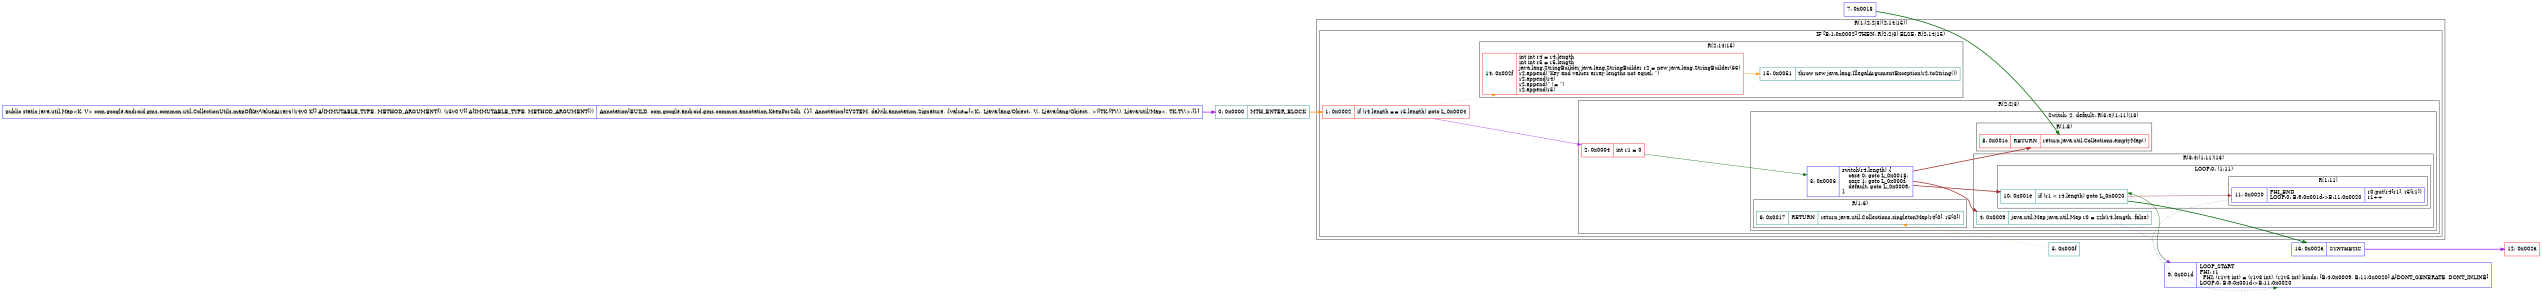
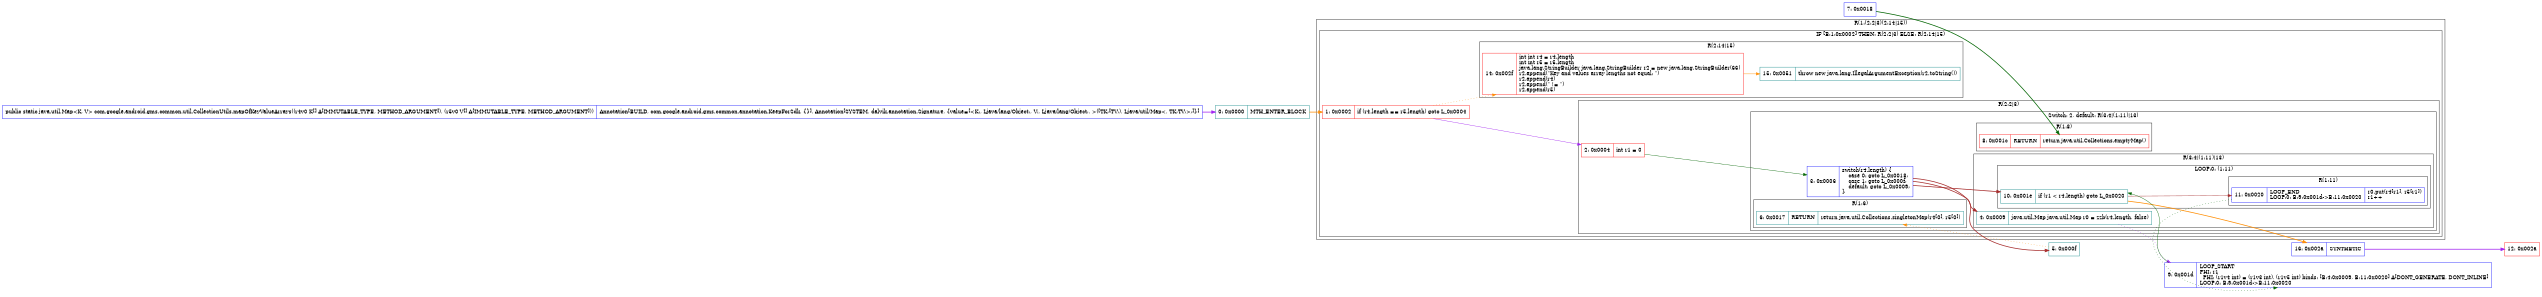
edge "3: 0x0006" -> "8: 0x001c": now "3: 0x0006" -> "5: 0x000f"
node "11: 0x0020": text "PHI_END" -> "LOOP_END"
edge "10: 0x001e" -> "16: 0x002a": color darkgreen -> darkorange
